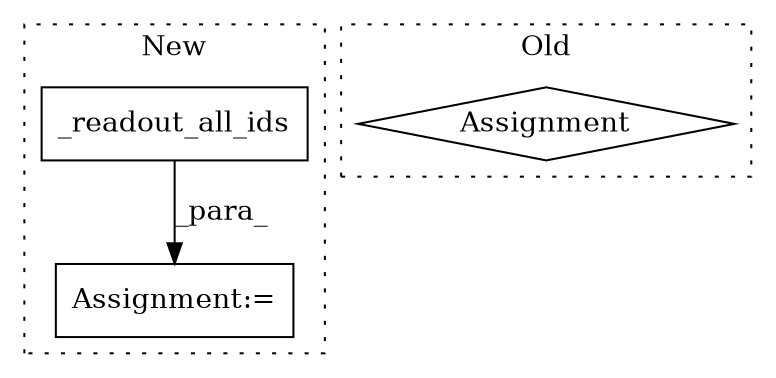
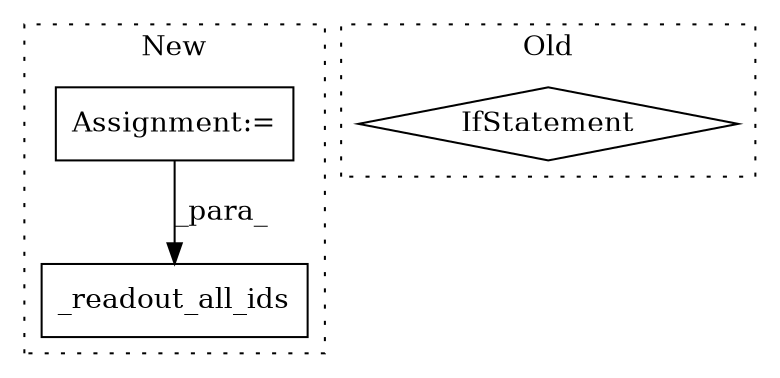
node "Assignment": label "Assignment" -> "IfStatement"
edge "_readout_all_ids" -> "Assignment:=": reversed
